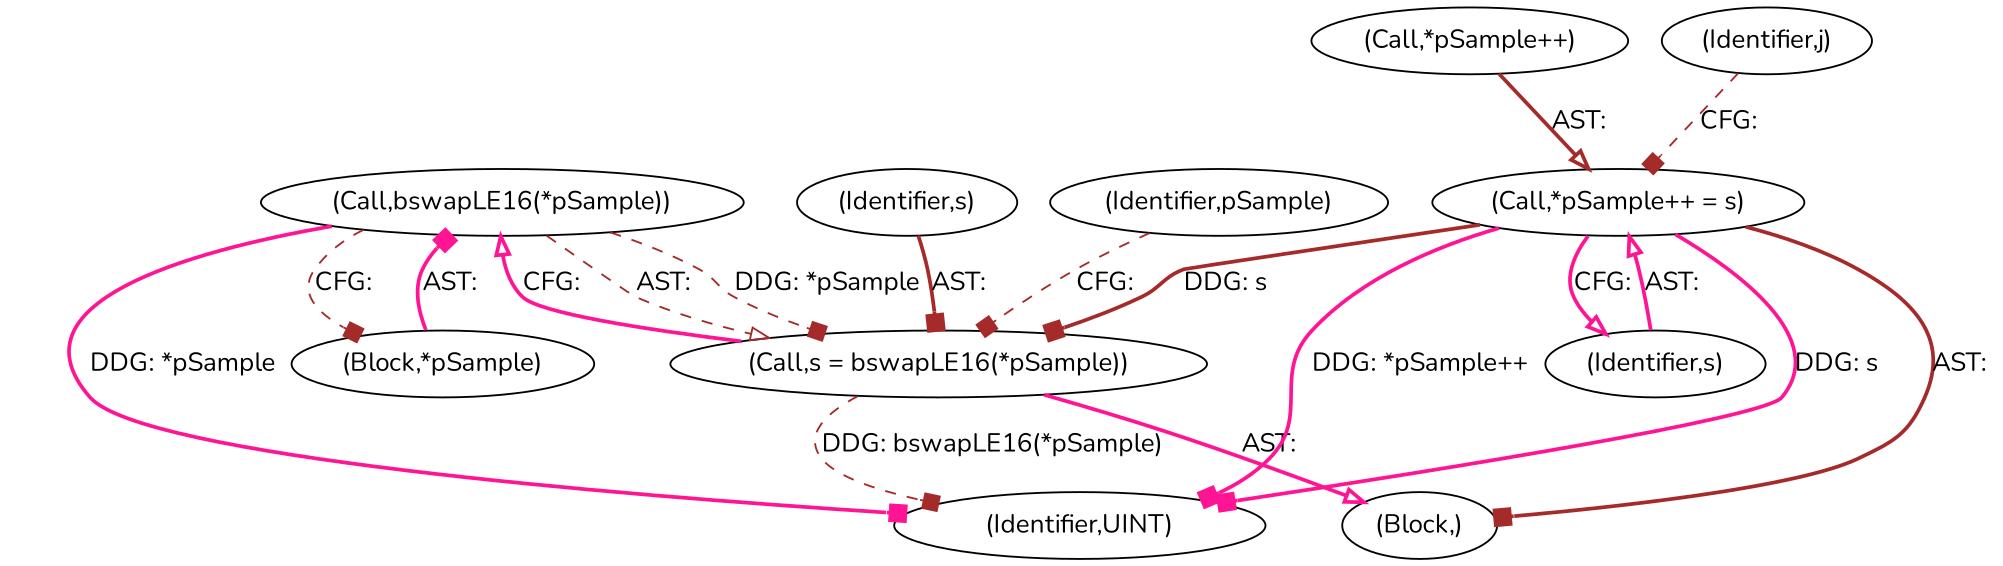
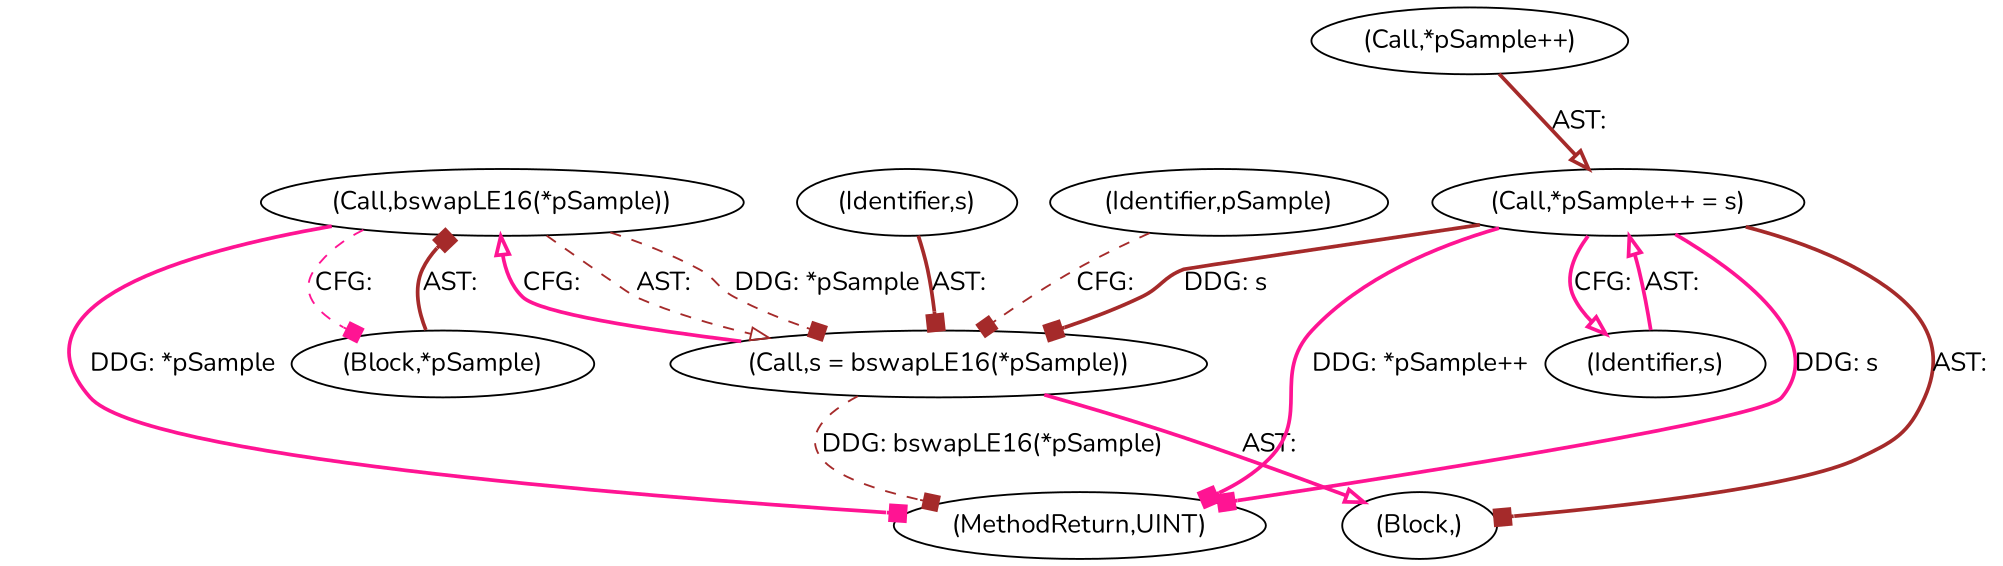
node "(Identifier,j)": removed
edge "(Call,bswapLE16(*pSample))" -> "(Block,*pSample)": color brown -> deeppink
edge "(Block,*pSample)" -> "(Call,bswapLE16(*pSample))": color deeppink -> brown
node "(Identifier,UINT)": label "(Identifier,UINT)" -> "(MethodReturn,UINT)"
